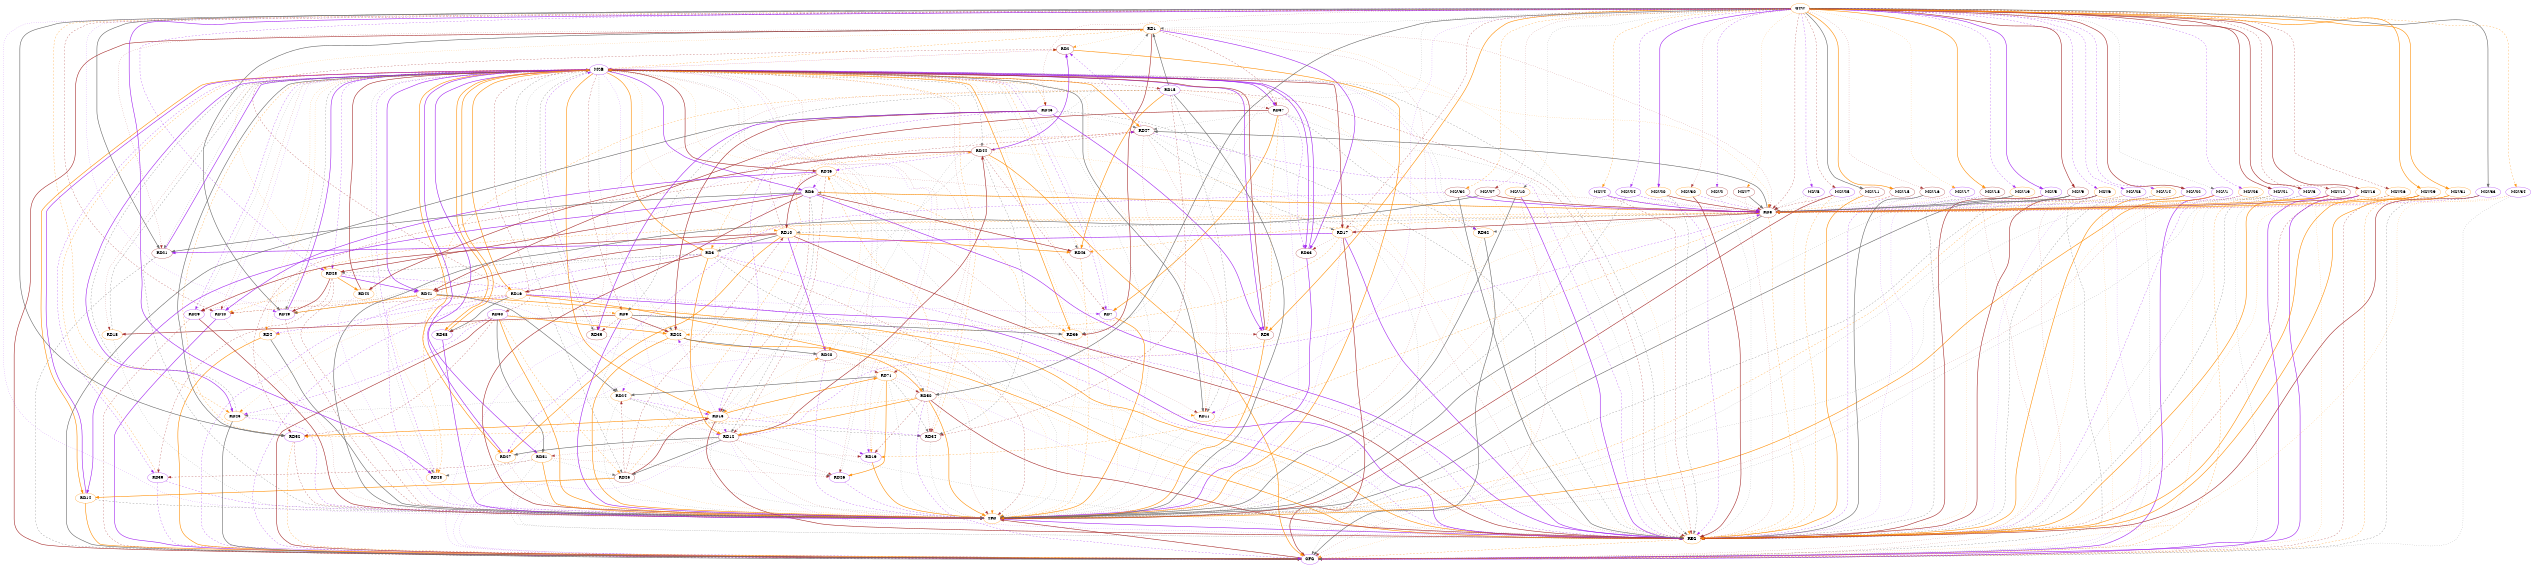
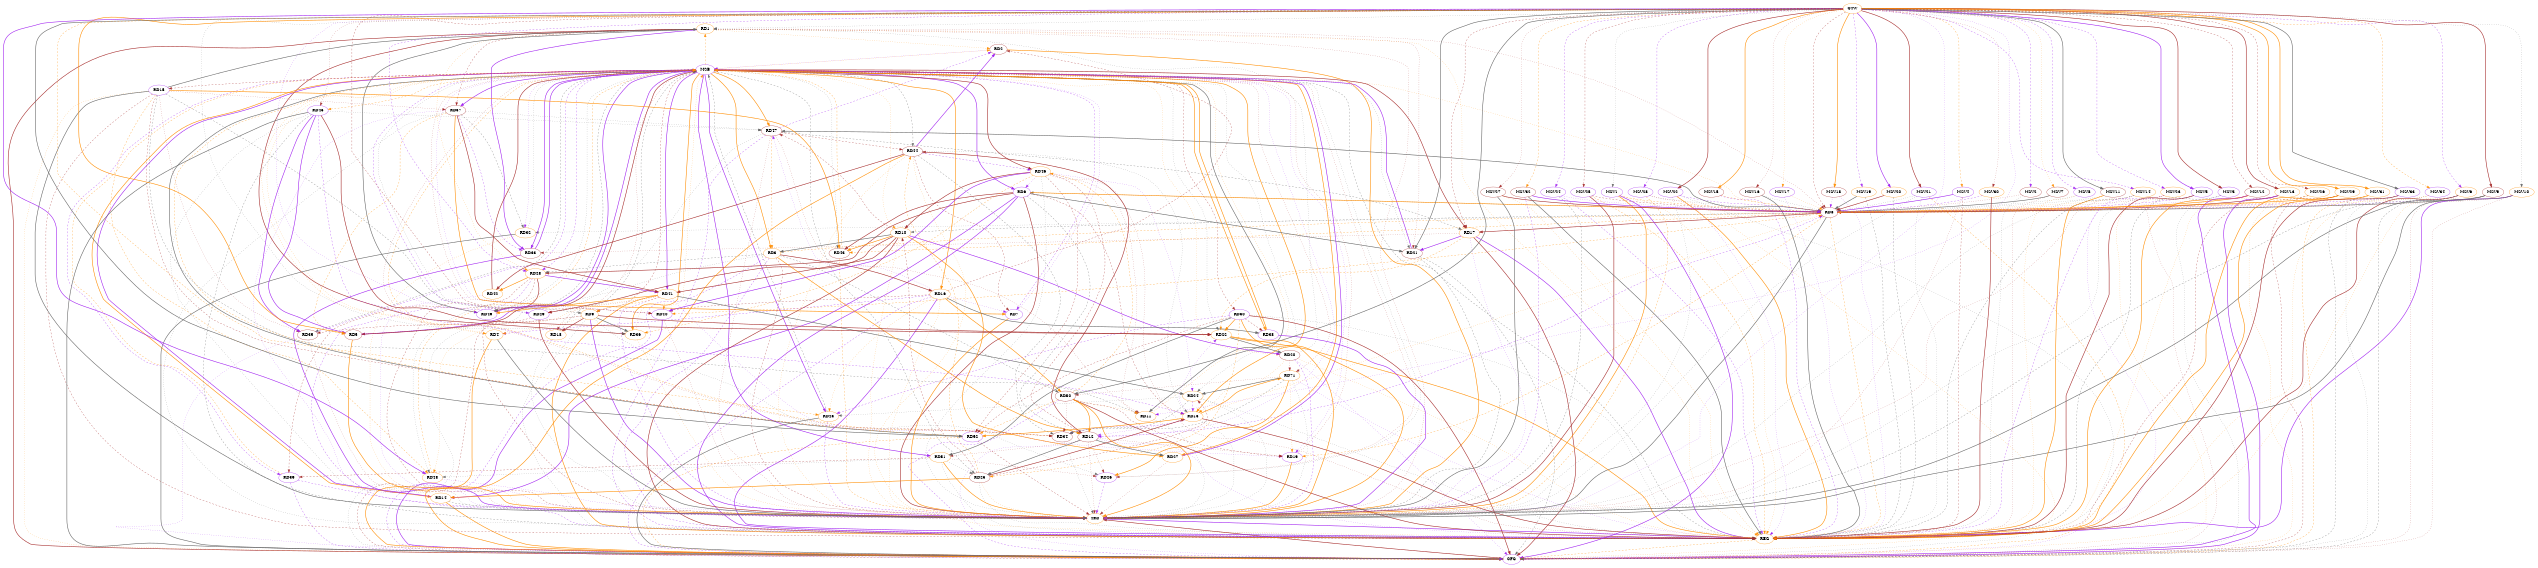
edge "RD48" -> "MSB": color purple -> darkorange
edge "MSV32" -> "RD27": now "MSV32" -> "TRC"
edge "RD12" -> "RD20": removed
